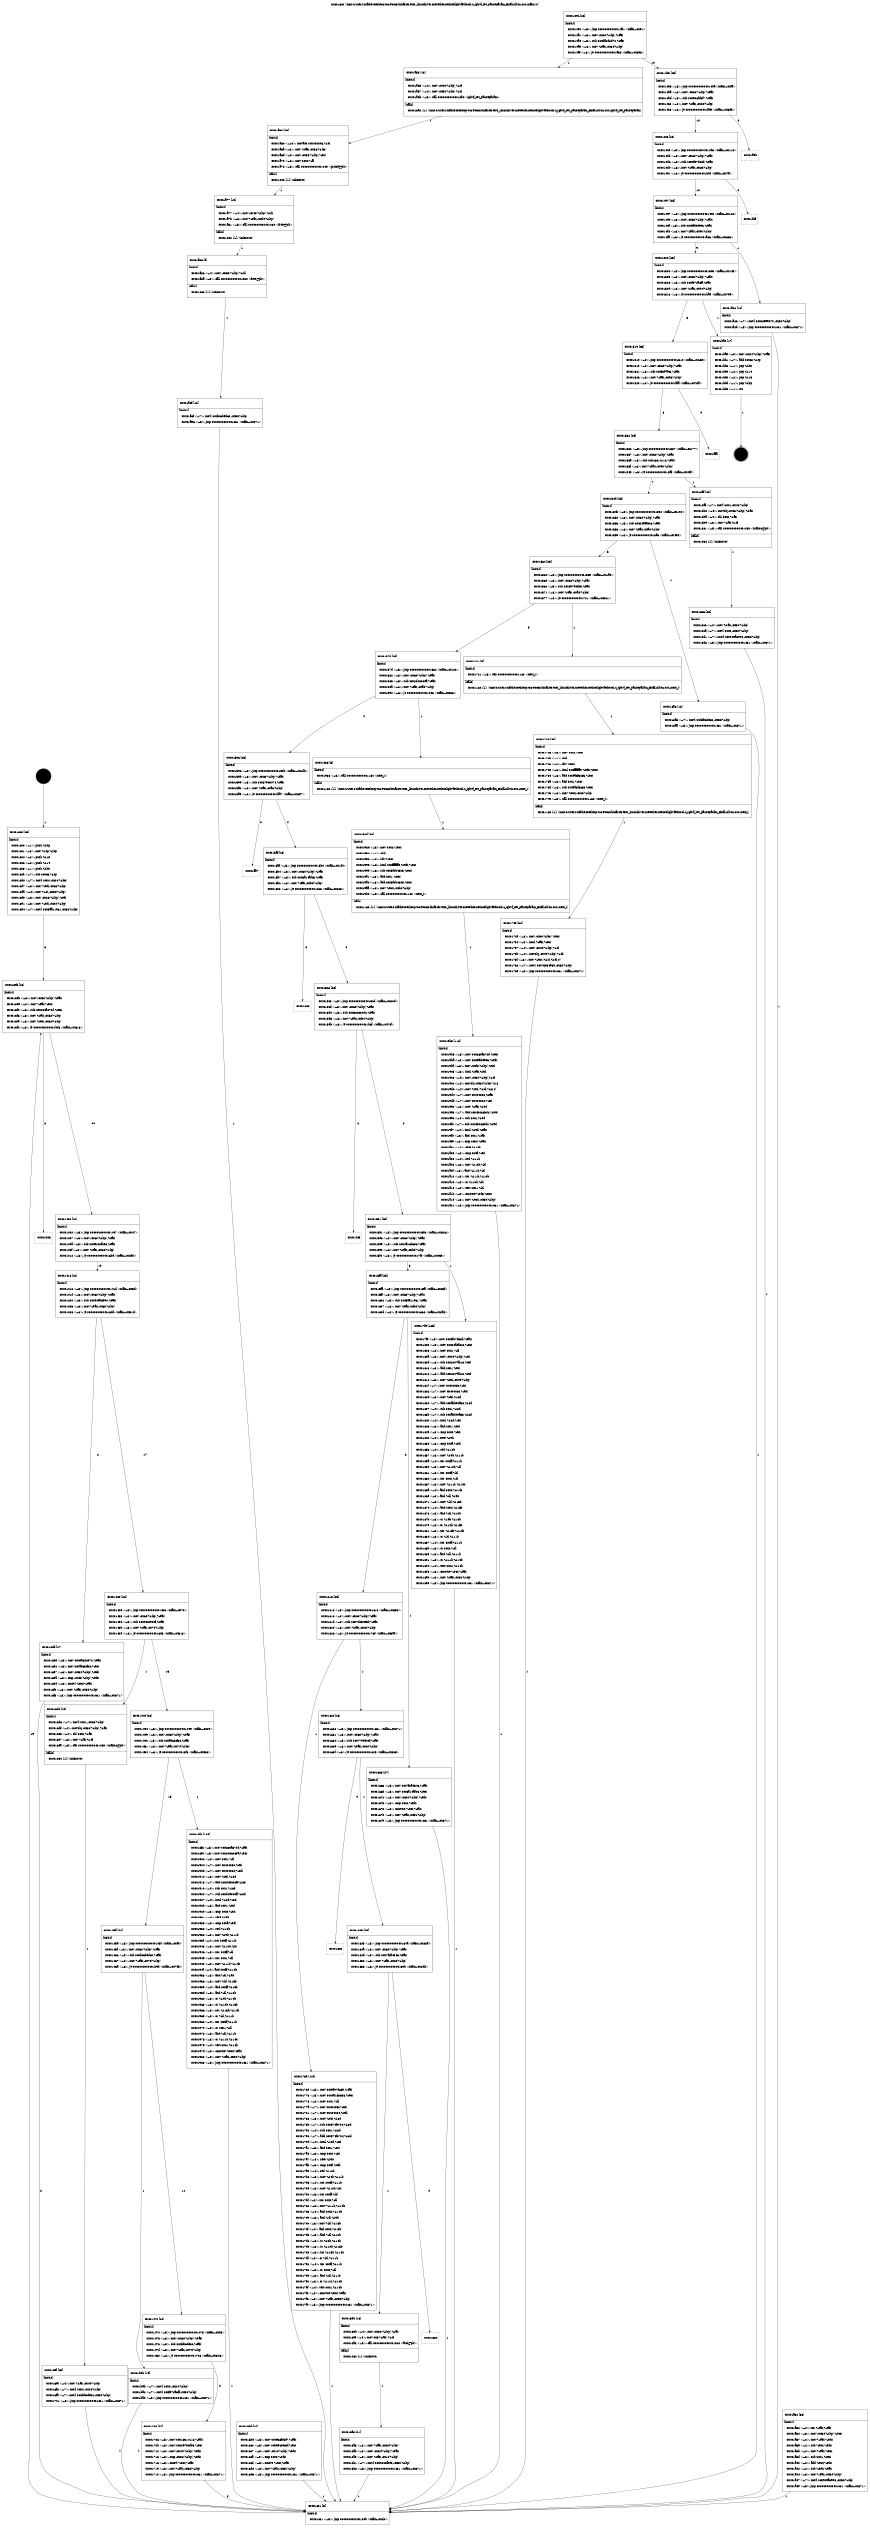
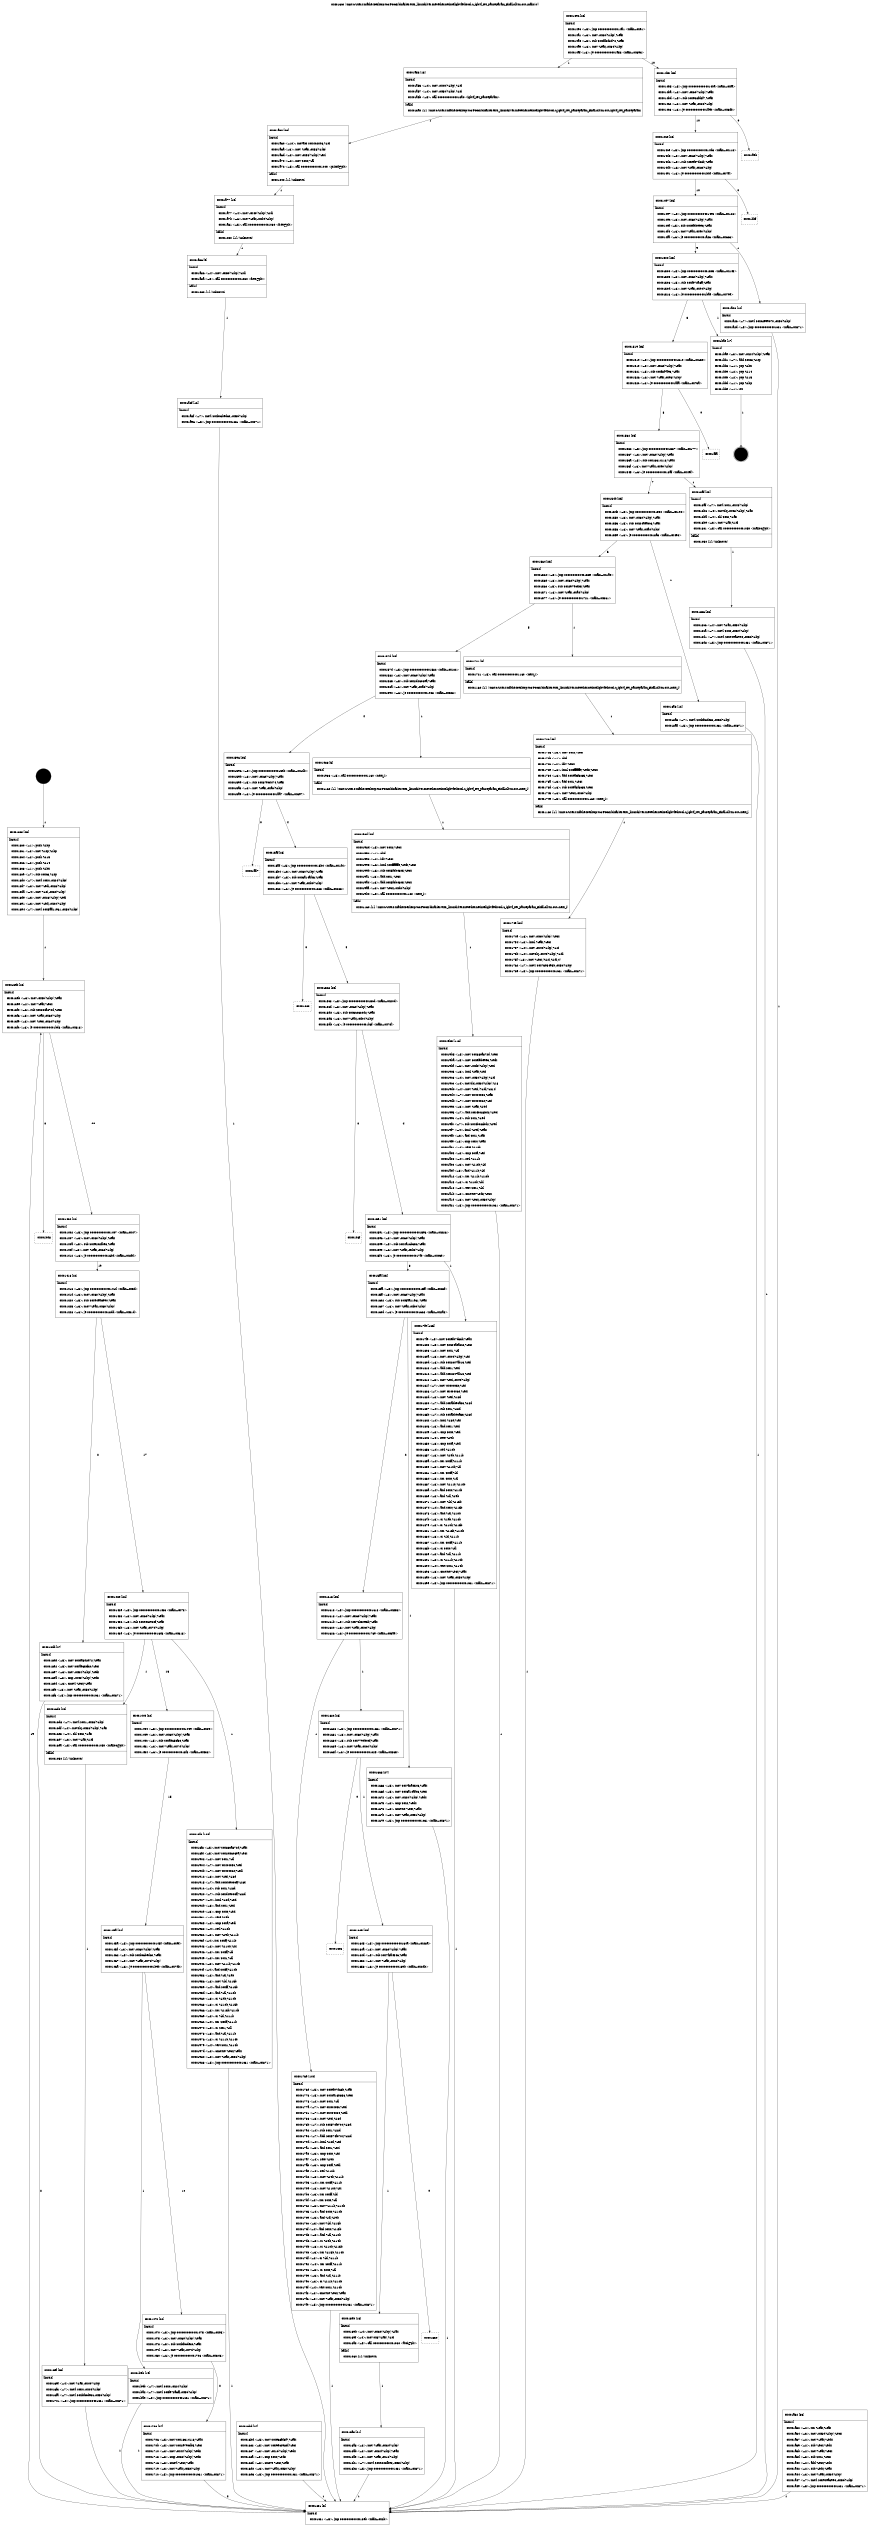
edge "0x4013c0 [43]" -> "0x4013eb [23]": label " 6" -> " 1"
edge "0x401444 [22]" -> "0x4018f8 [144]": now "0x40142e [22]" -> "0x4018f8 [144]"
